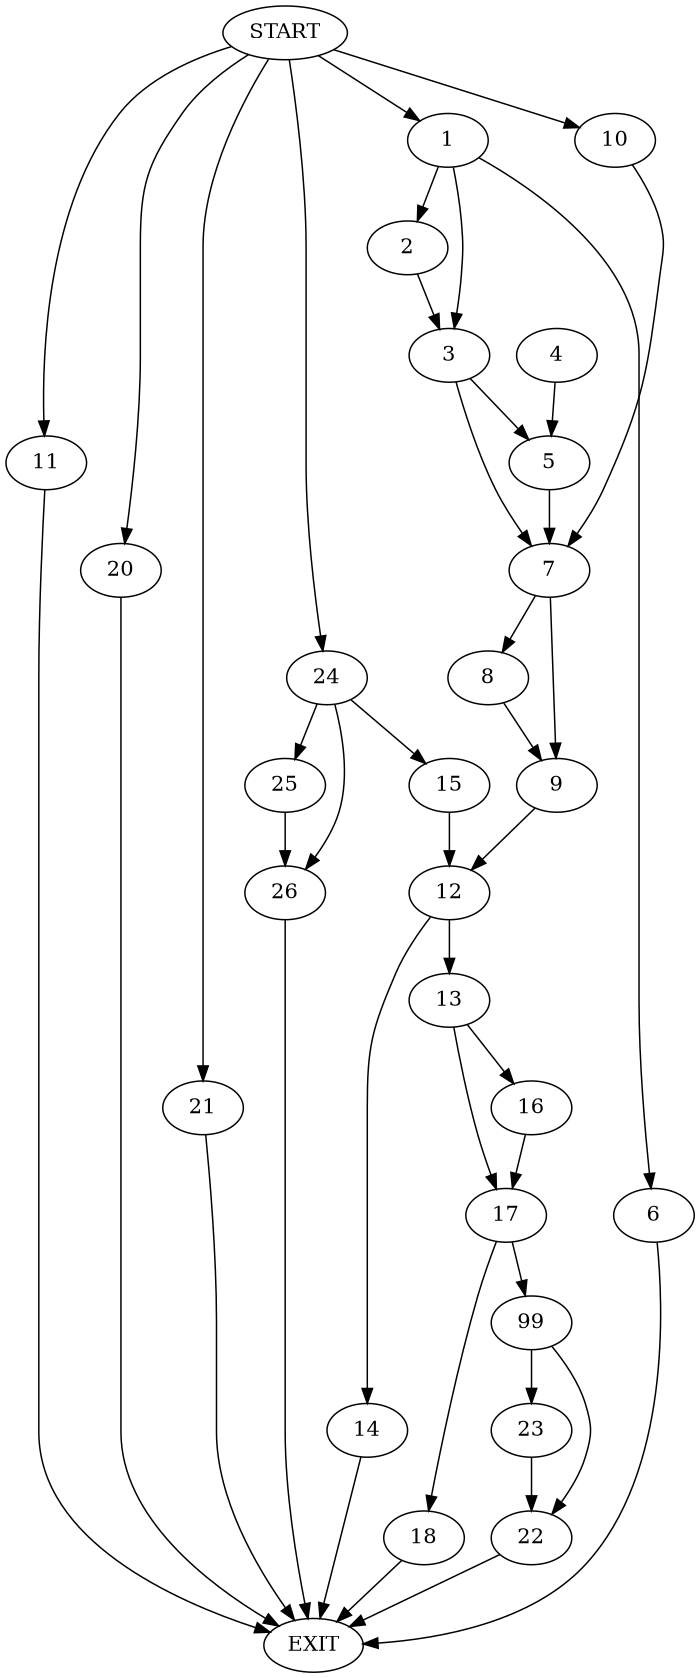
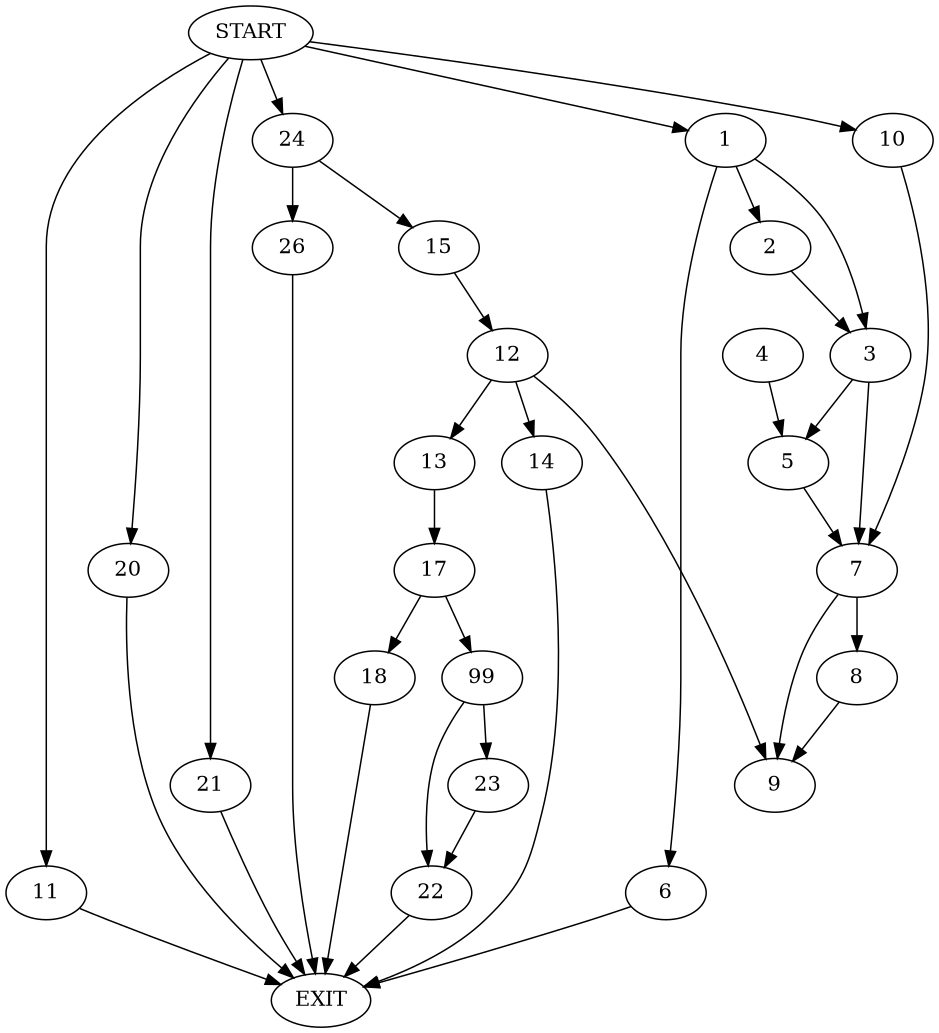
node "25": removed
edge "9" -> "12": reversed
node "16": removed
